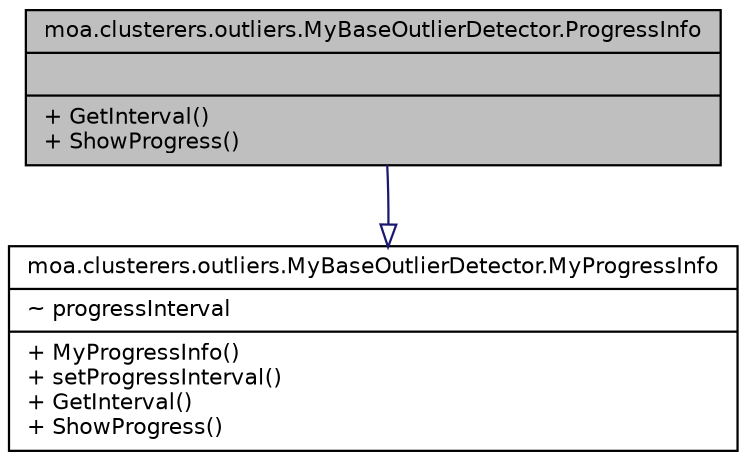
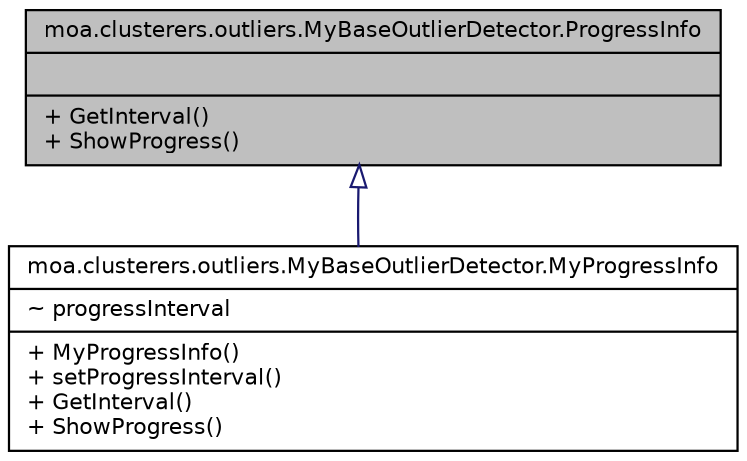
edge "moa.clusterers.outliers.MyBaseOutlierDetector.ProgressInfo" -> "moa.clusterers.outliers.MyBaseOutlierDetector.MyProgressInfo": reversed
